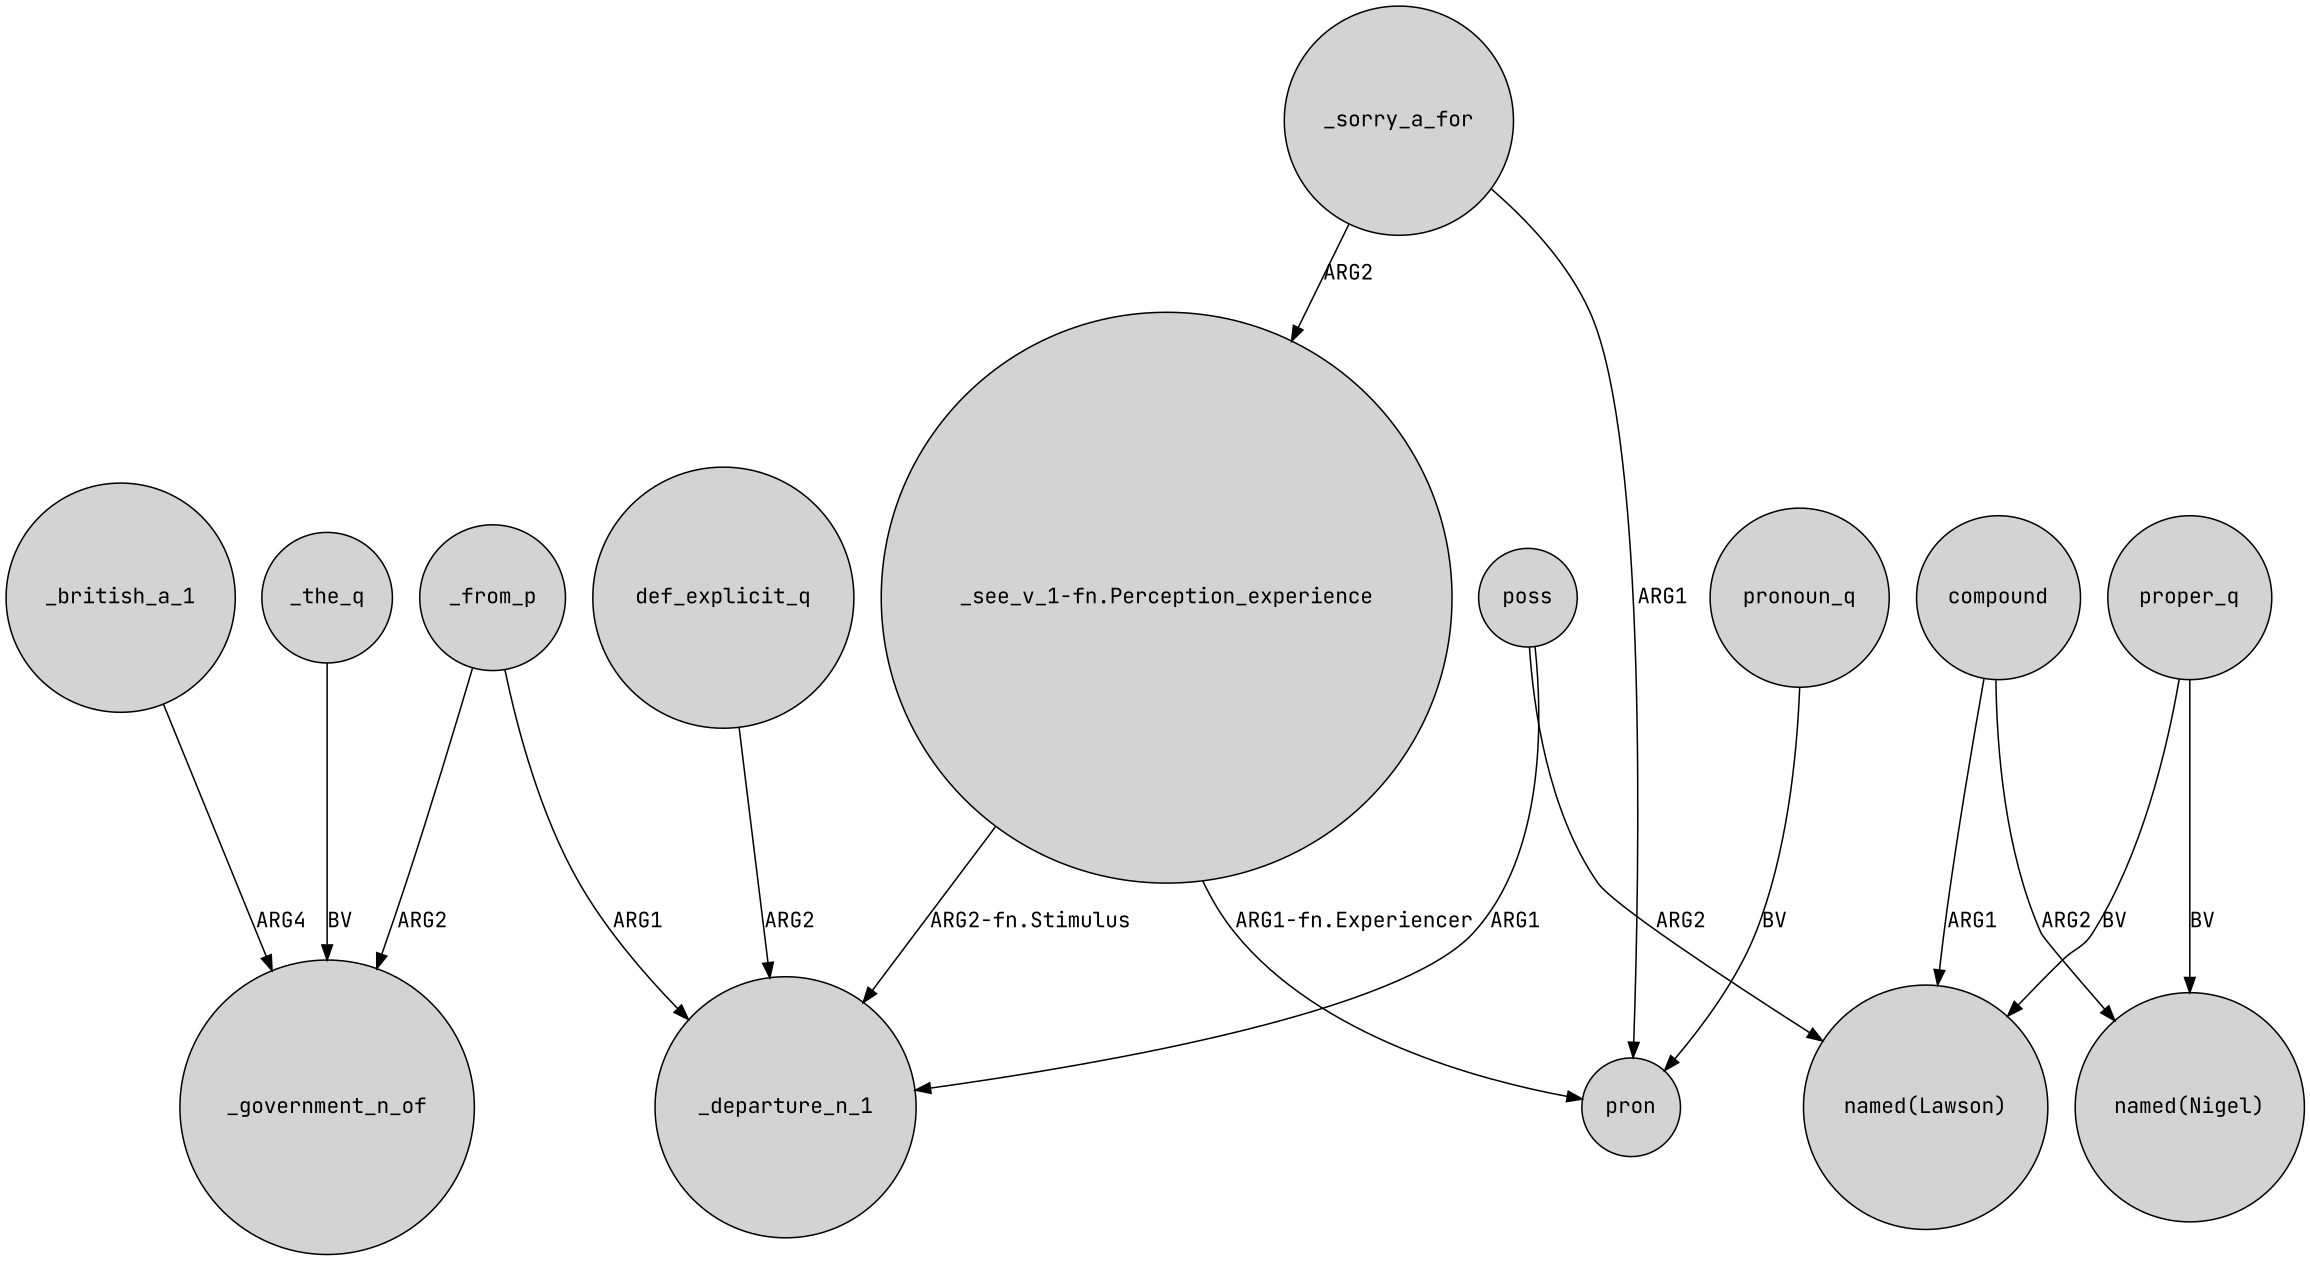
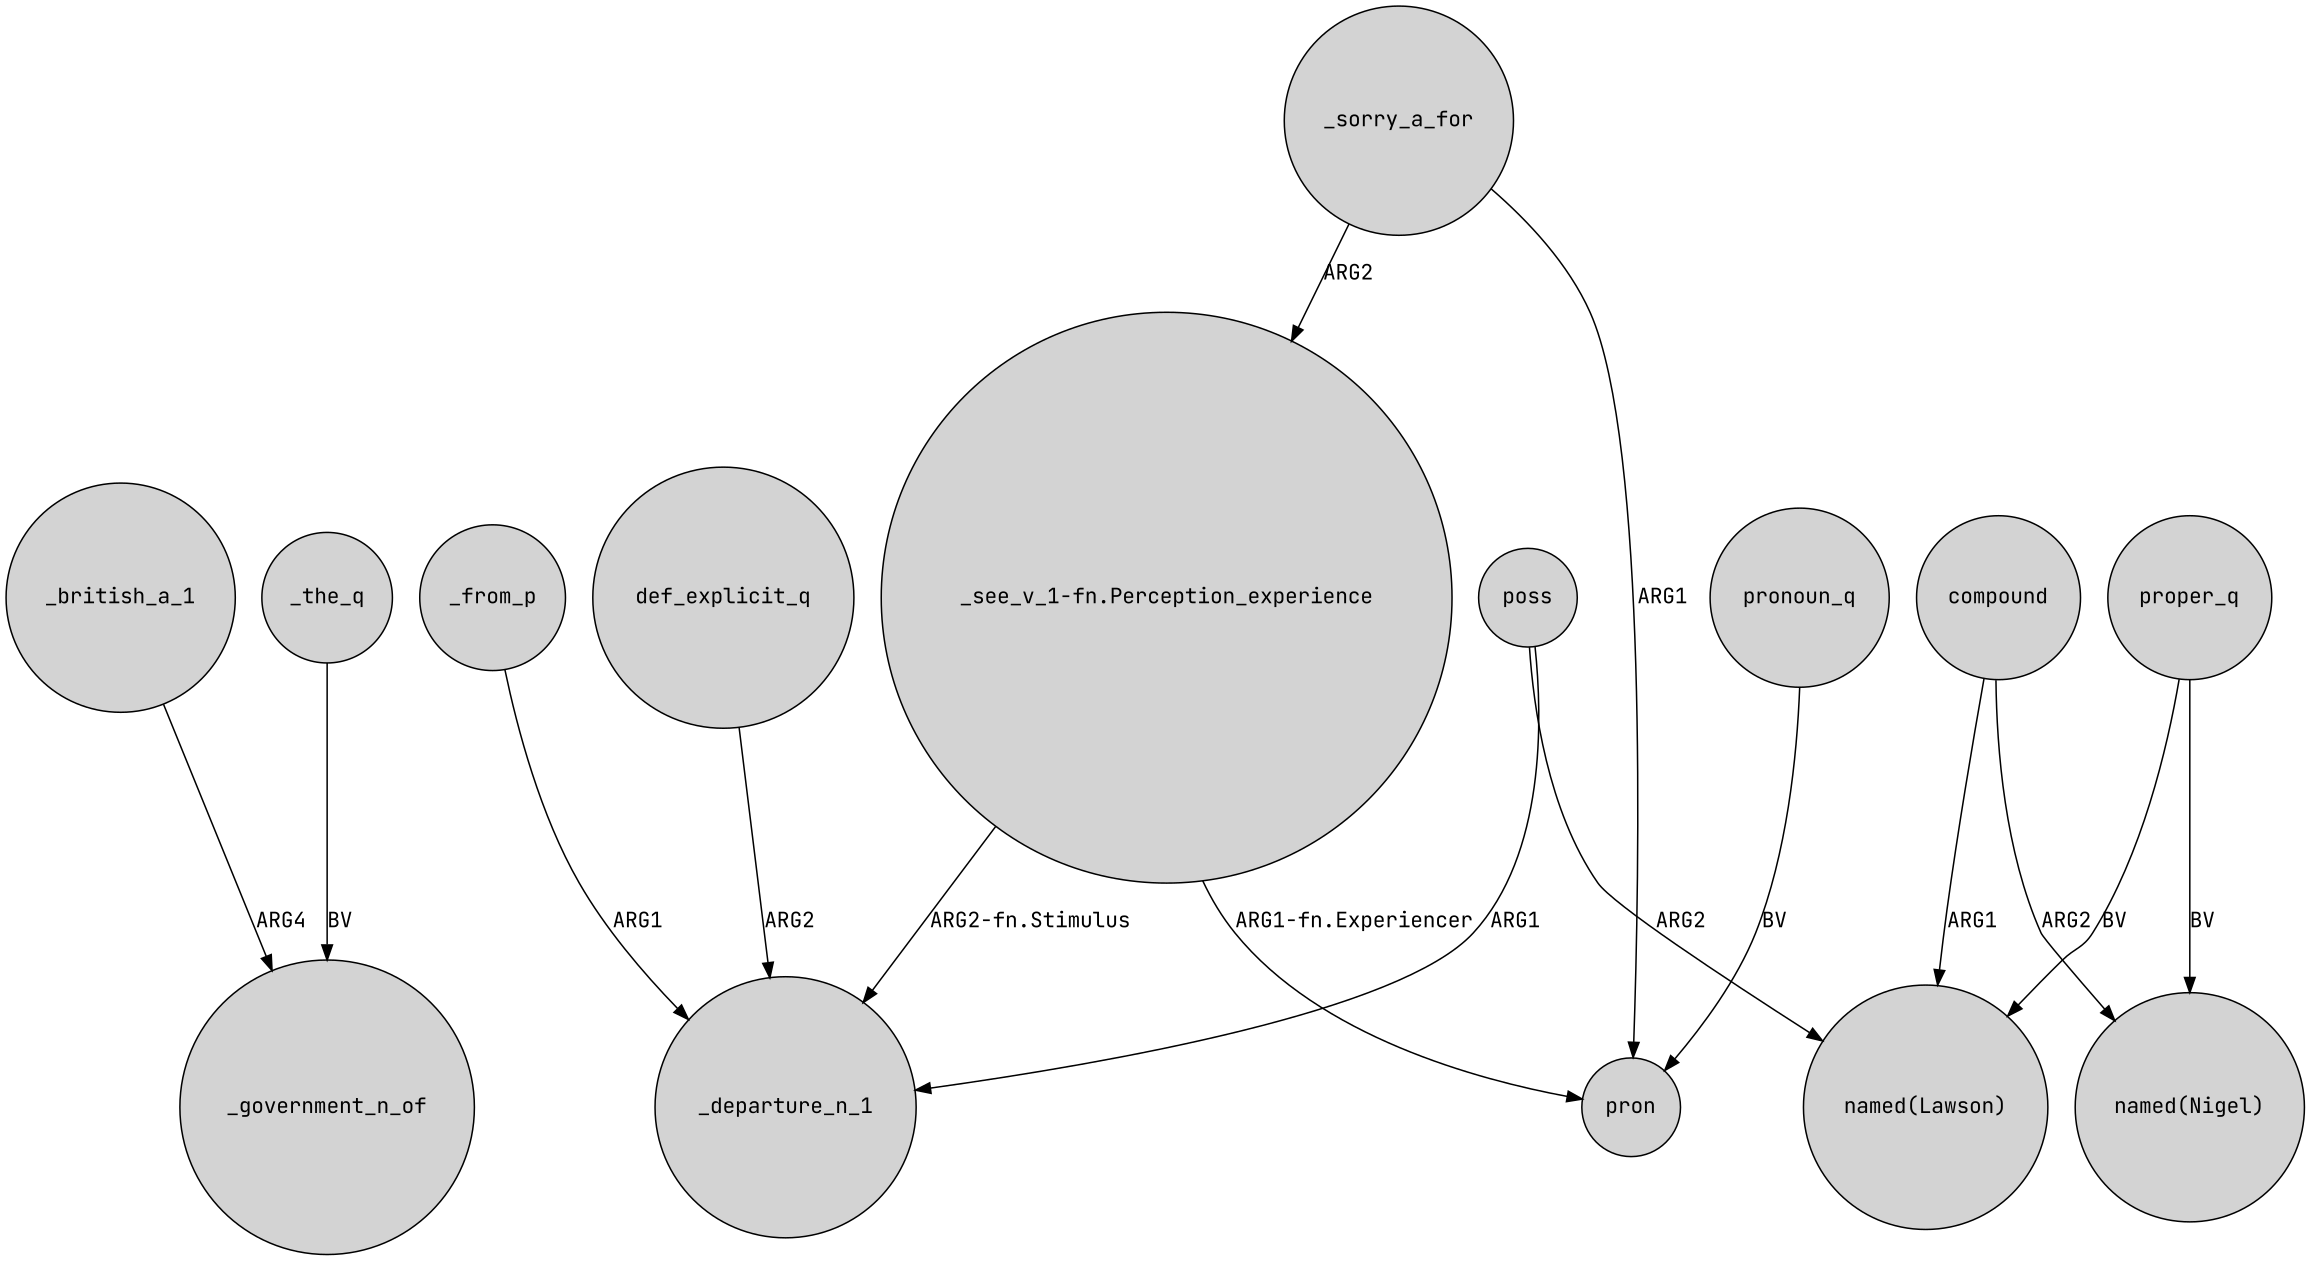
edge "_from_p" -> "_government_n_of": removed, label "ARG2"
